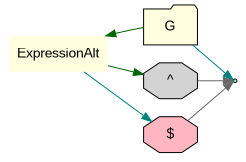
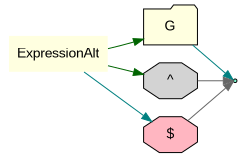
edge "G" -> "ExpressionAlt": reversed
